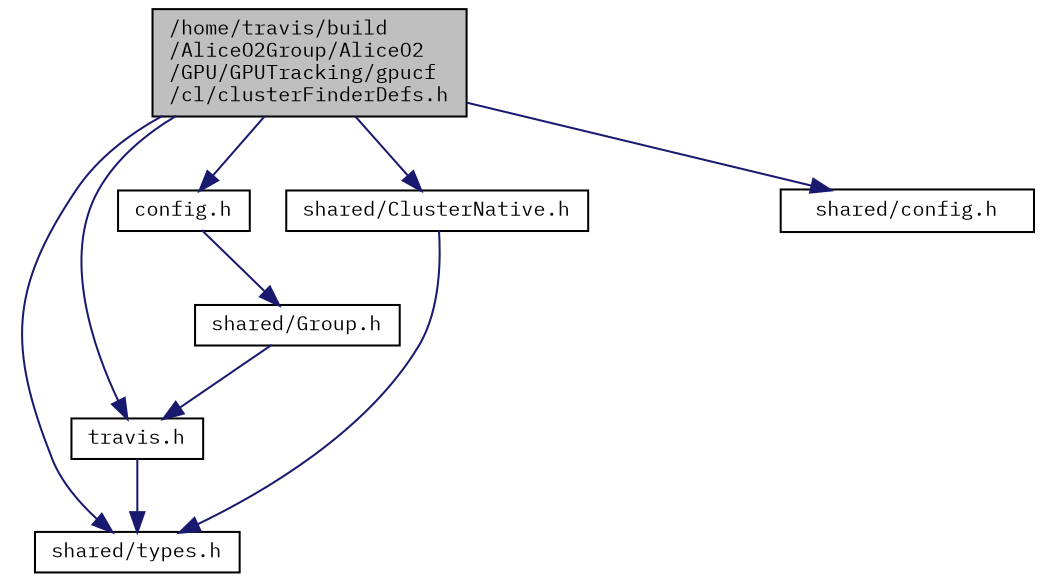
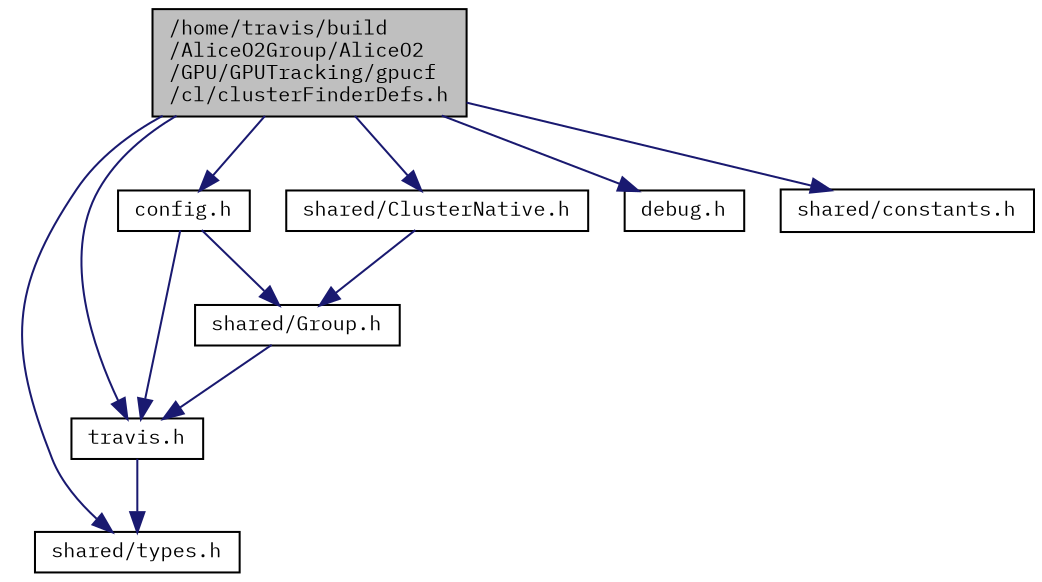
node "debug.h": added
node "shared/config.h": label "shared/config.h" -> "shared/constants.h"
edge "config.h" -> "travis.h": added
edge "shared/ClusterNative.h" -> "shared/types.h": now "shared/ClusterNative.h" -> "shared/Group.h"
